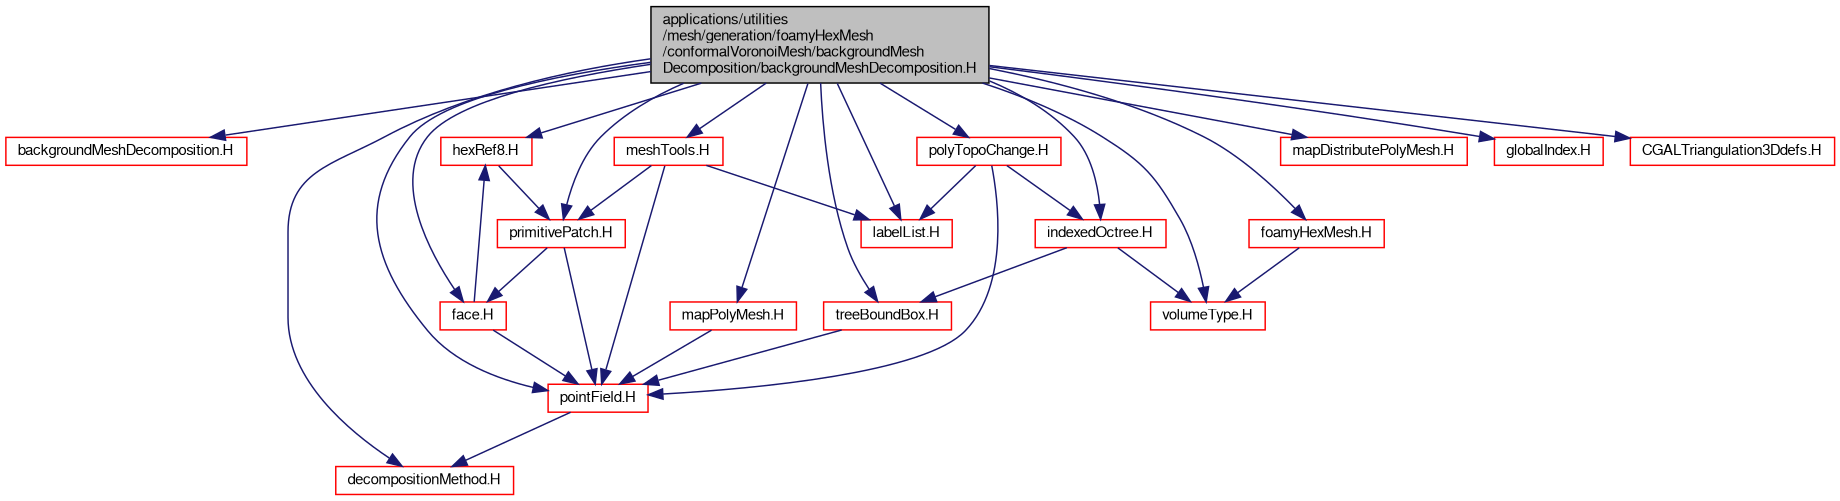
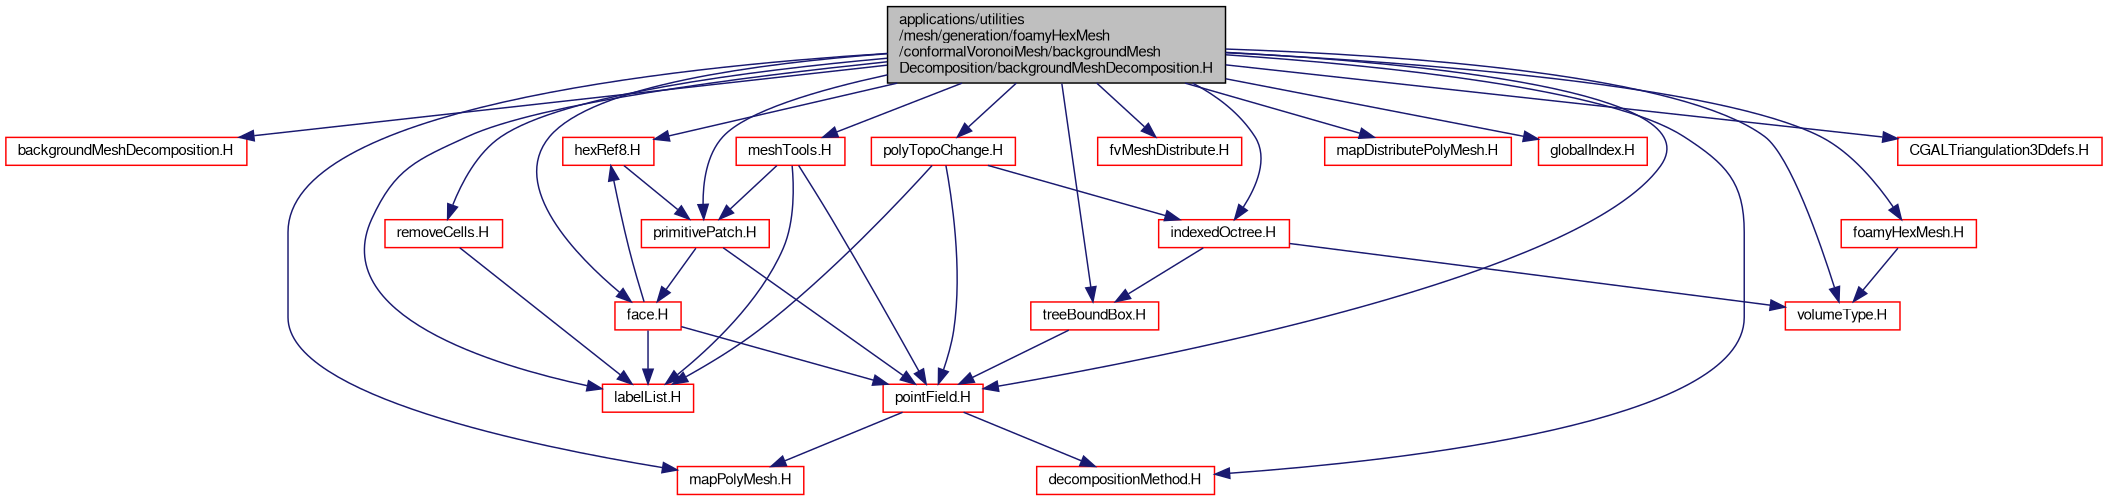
node "fvMeshDistribute.H": added
node "removeCells.H": added
edge "face.H" -> "labelList.H": added
edge "mapPolyMesh.H" -> "pointField.H": reversed
